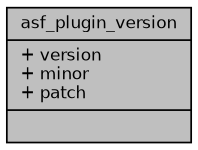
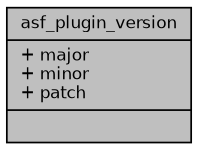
node "asf_plugin_version": text "+ version" -> "+ major"
